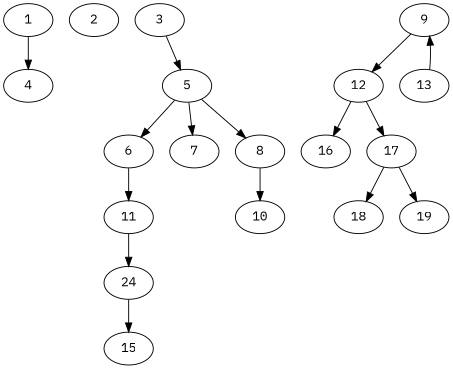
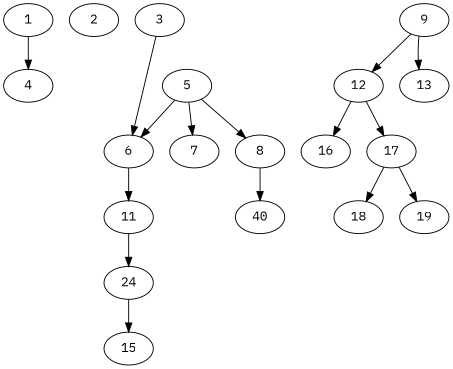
edge "3" -> "5": now "3" -> "6"
edge "13" -> "9": reversed
node "10": label "10" -> "40"
